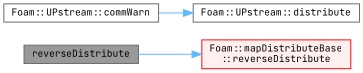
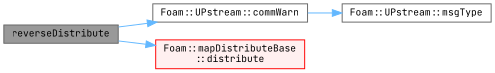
node "Foam::UPstream::distribute": label "Foam::UPstream::distribute" -> "Foam::UPstream::msgType"
edge "reverseDistribute" -> "Foam::UPstream::commWarn": added
node "Foam::mapDistributeBase ::reverseDistribute": label "Foam::mapDistributeBase ::reverseDistribute" -> "Foam::mapDistributeBase ::distribute"
